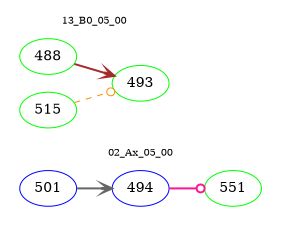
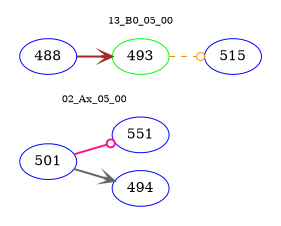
node "488": color green -> blue
edge "515" -> "493": reversed
node "515": color green -> blue
edge "494" -> "551": now "501" -> "551"
node "551": color green -> blue
